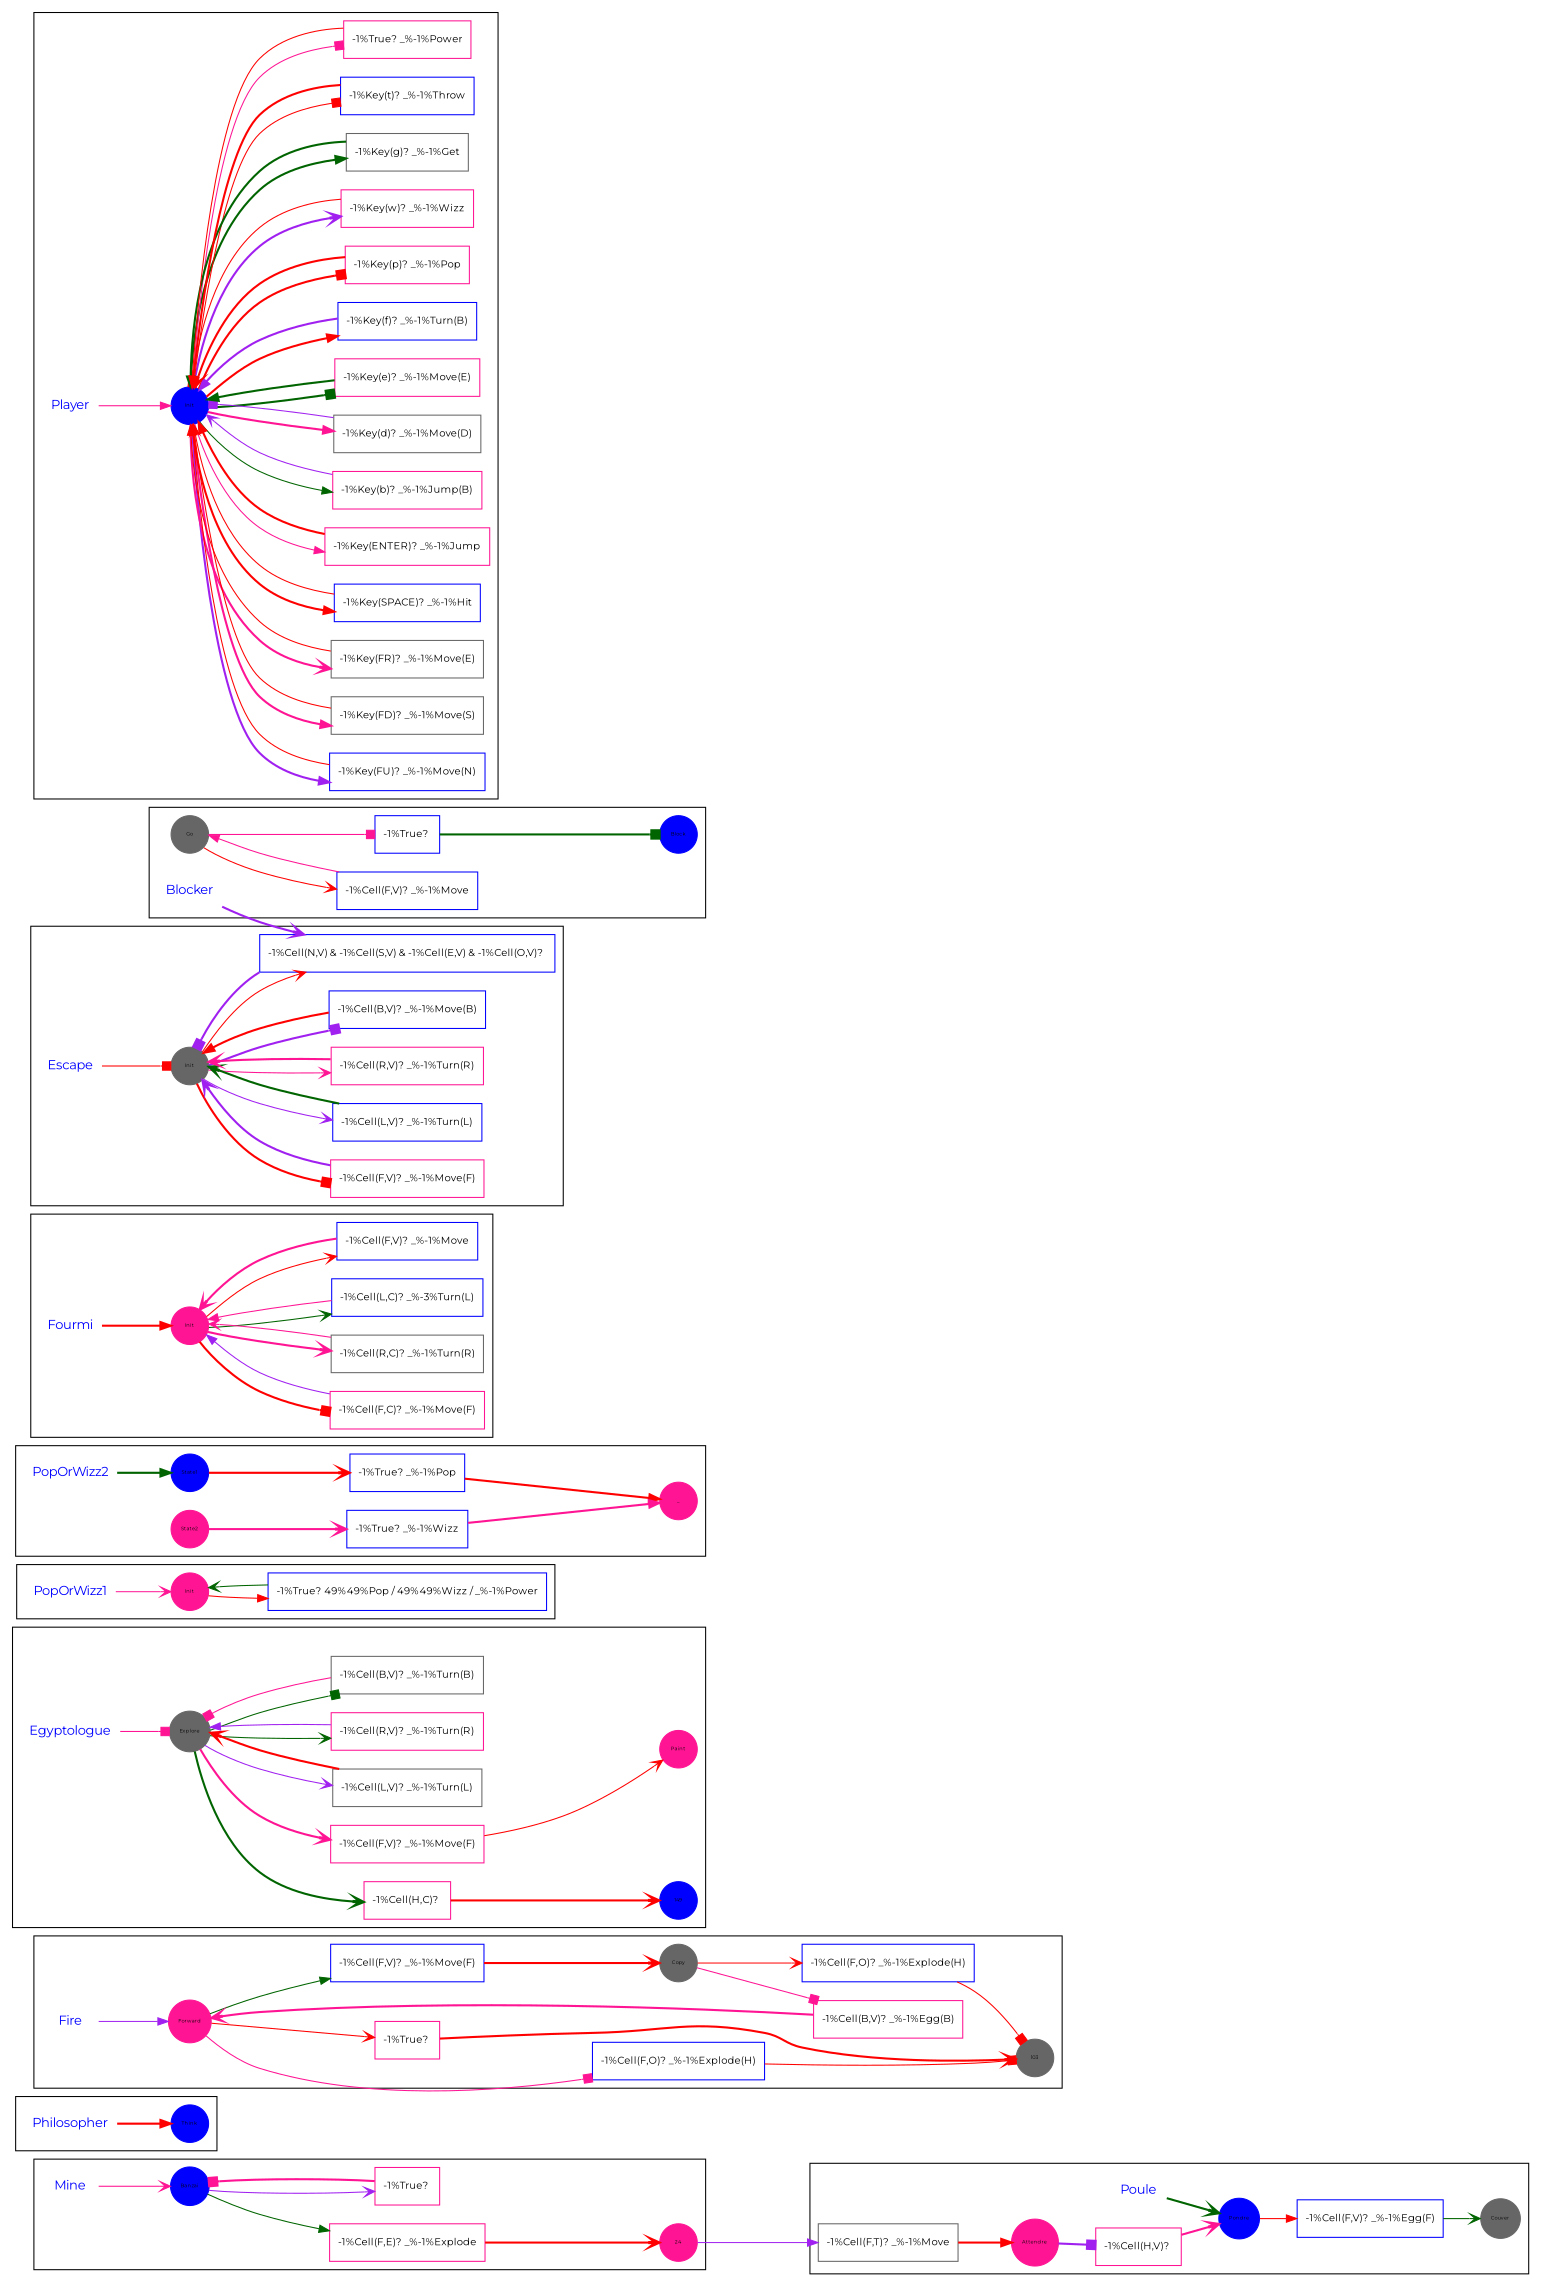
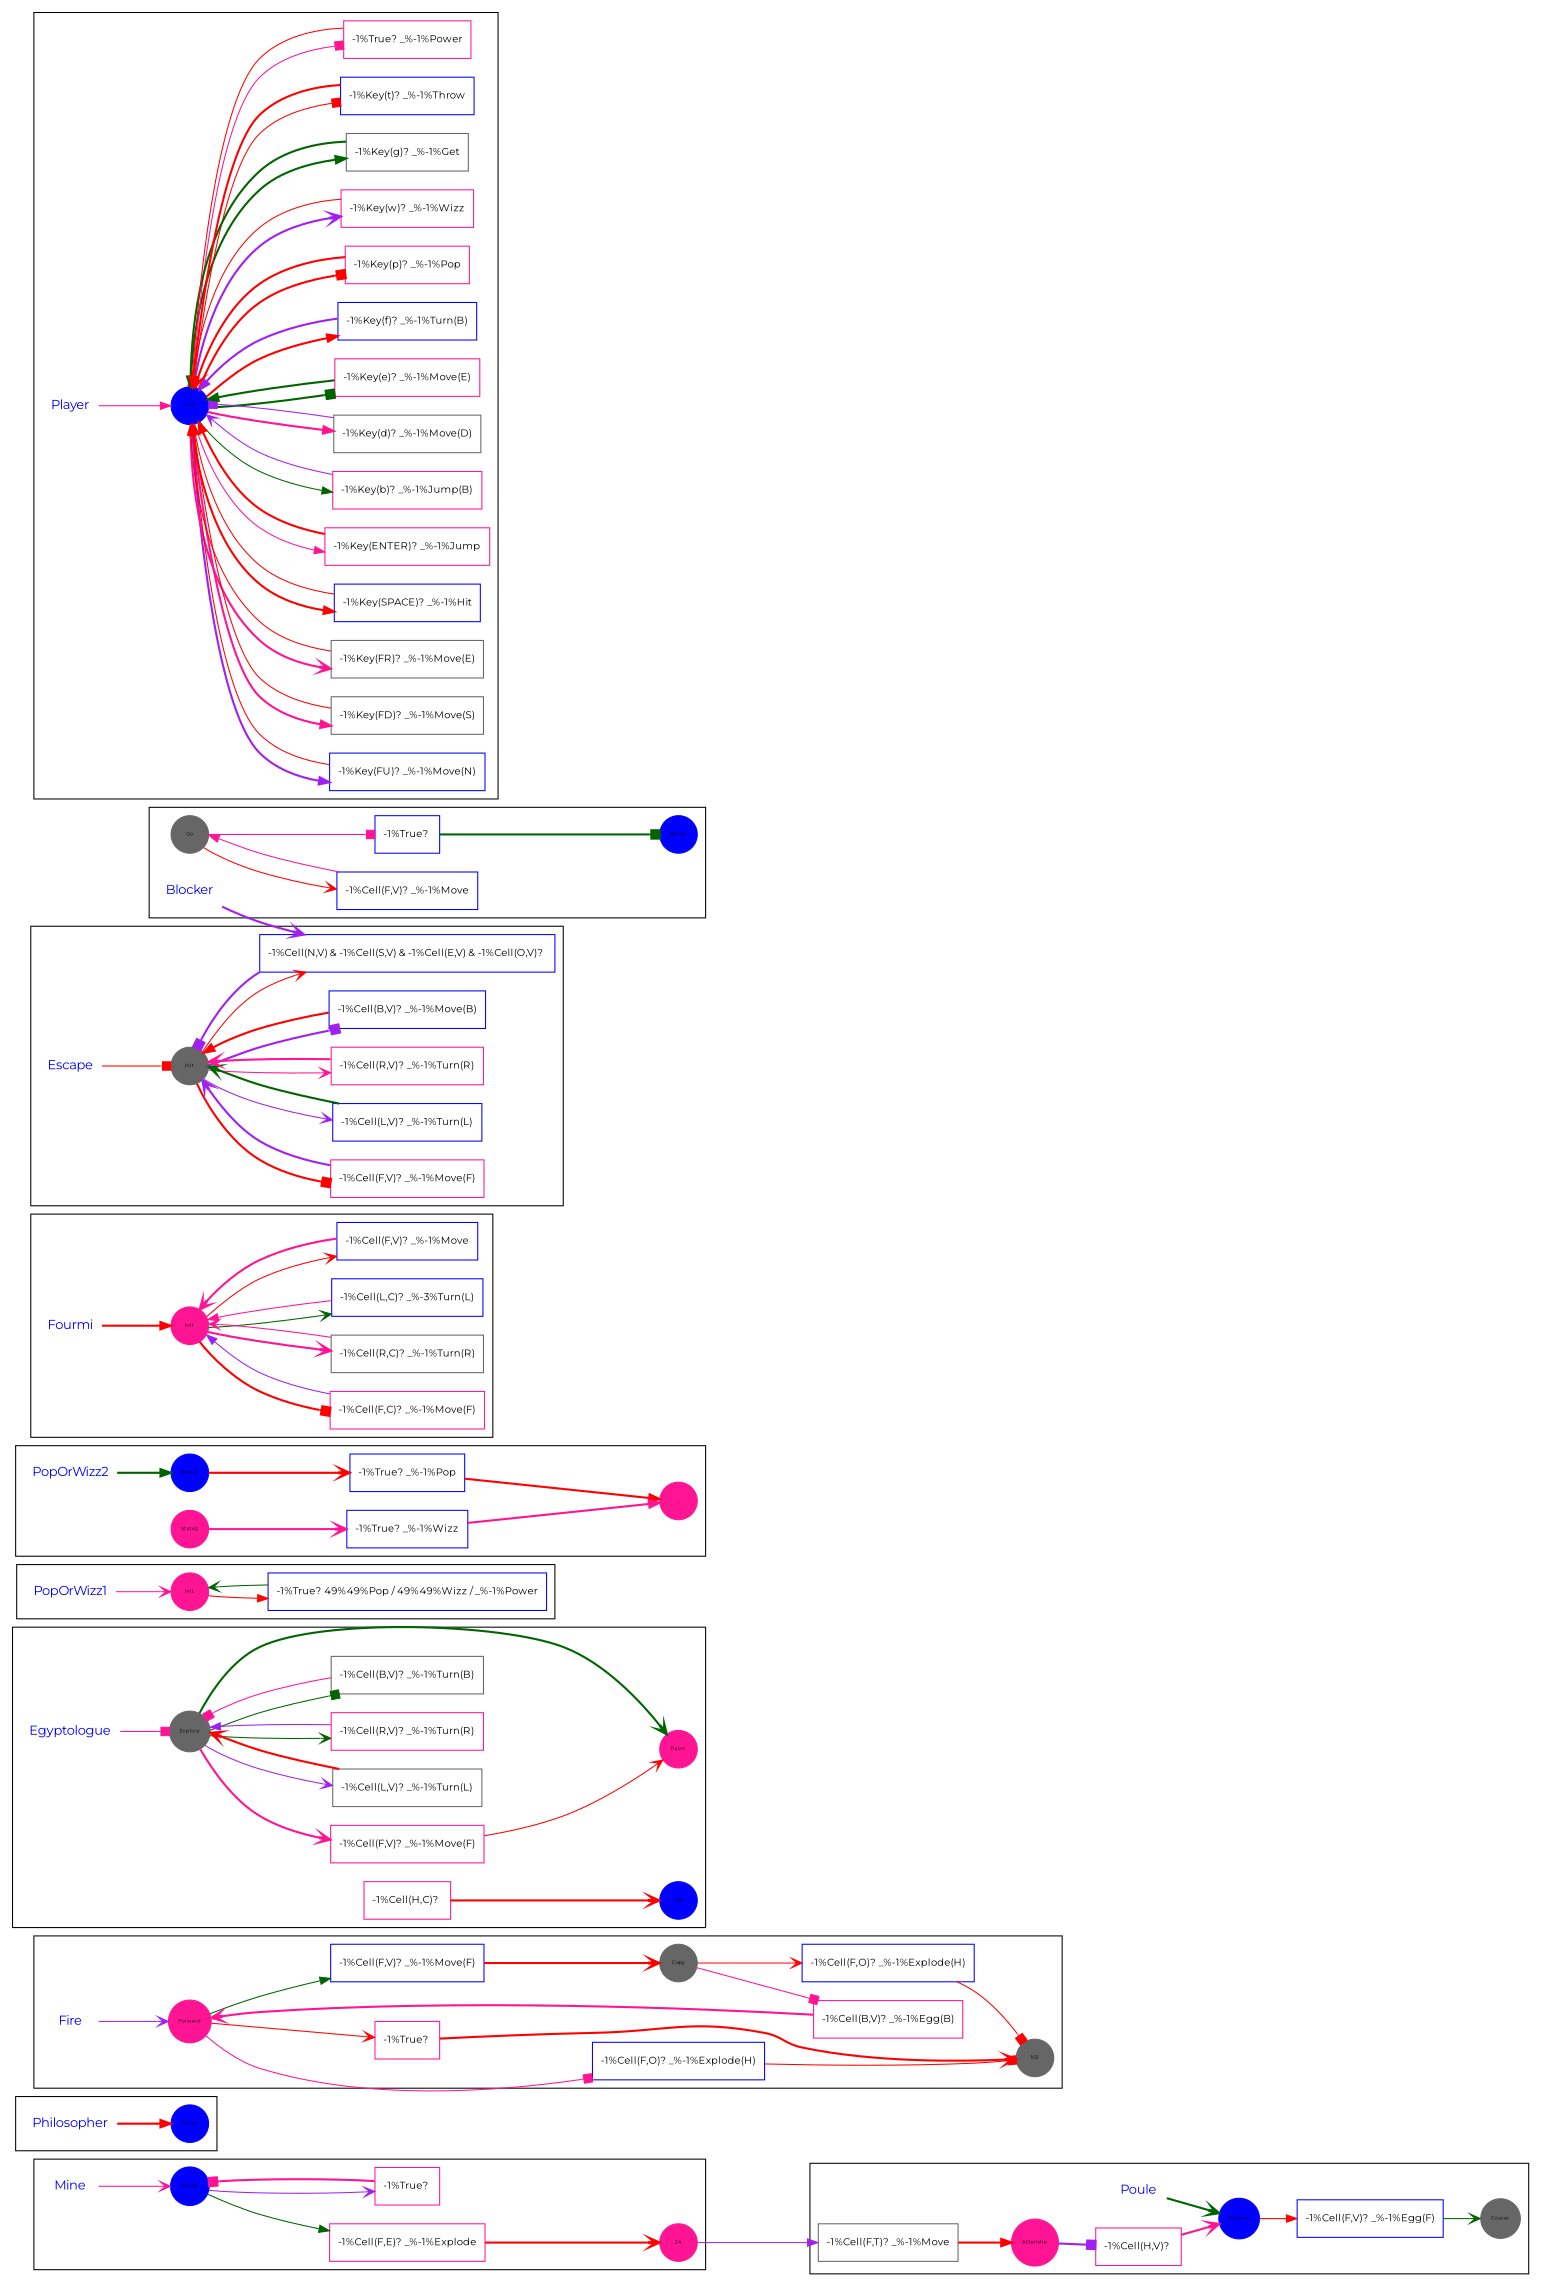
edge "Explore" -> "-1%Cell(H,C)?": now "Explore" -> "Paint"
edge "Fire" -> "Forward": arrowhead normal -> vee
